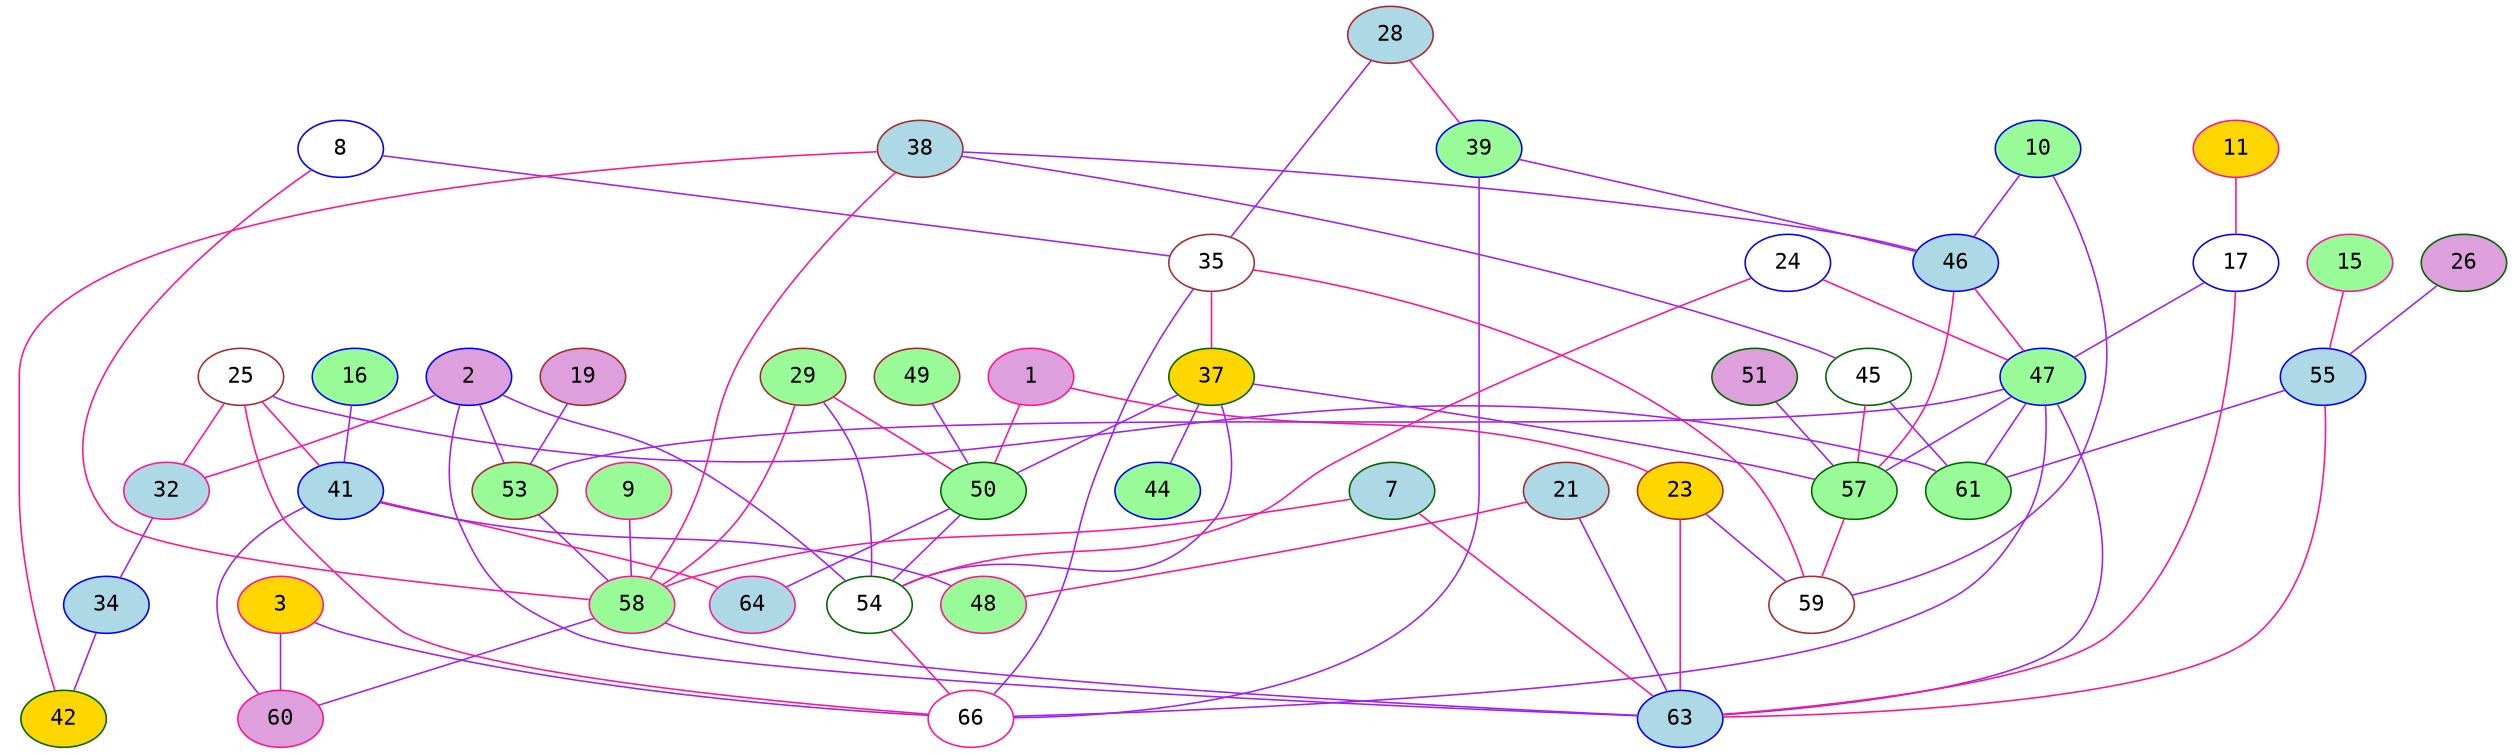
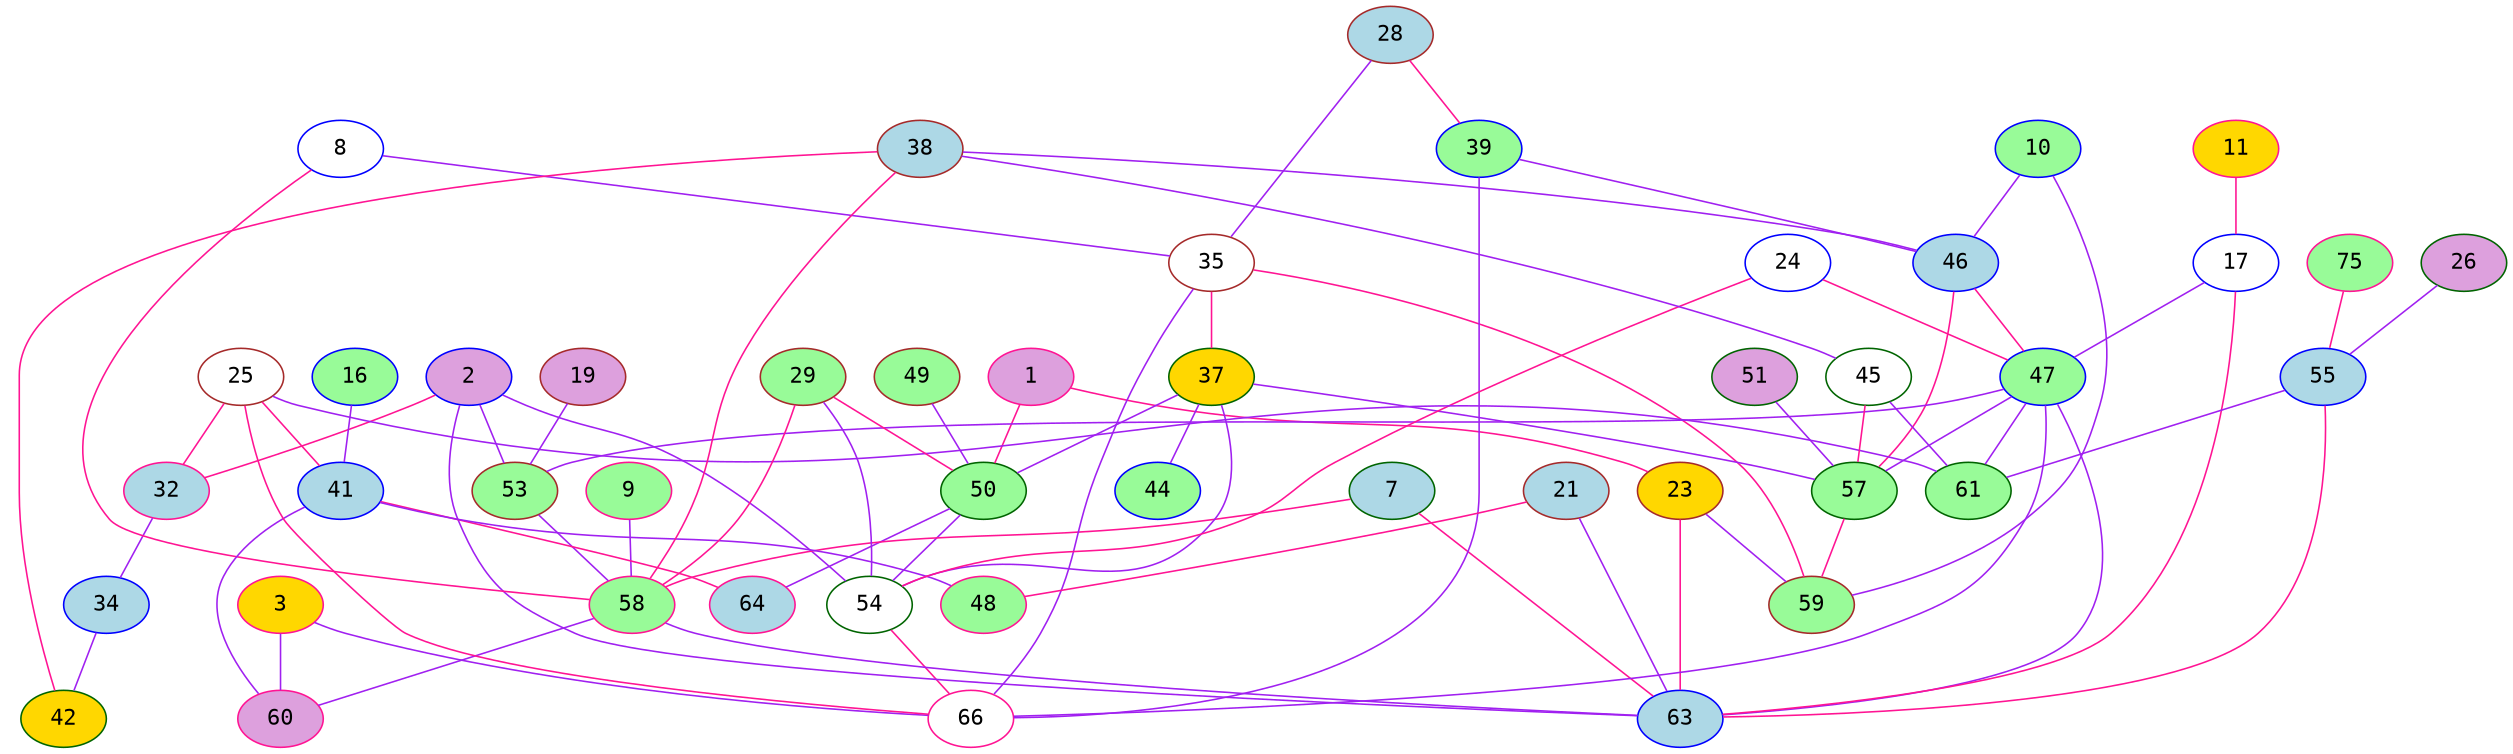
node "15": label "15" -> "75"
node "59": fillcolor white -> palegreen
